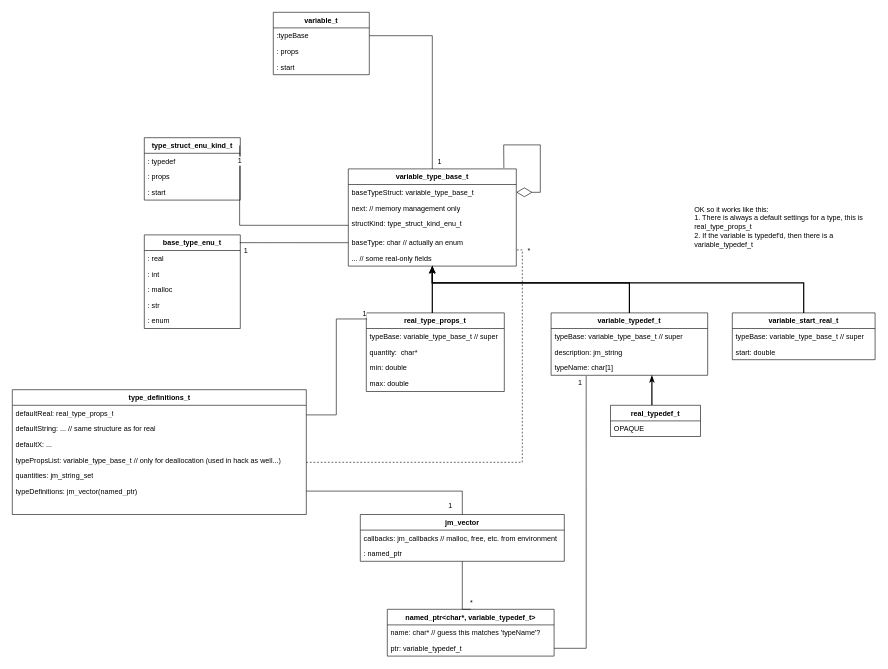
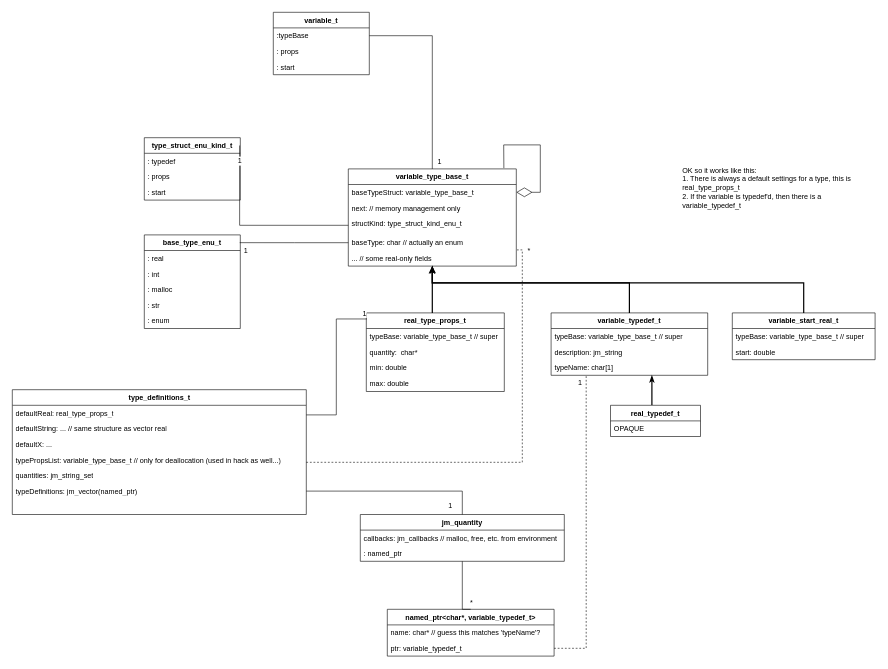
node "OK so it works like this: 1. There is always a default settings for a type, this is real_type_props_t 2. If the variable is typedef'd, then there is a variable_typedef_t": moved (781, 225) -> (769, 186)
node "defaultString: ... // same structure as for real": label "defaultString: ... // same structure as for real" -> "defaultString: ... // same structure as vector real"
node "jm_vector": label "jm_vector" -> "jm_quantity"
edge "typeName: char[1]" -- "ptr: variable_typedef_t": style solid -> dashed
